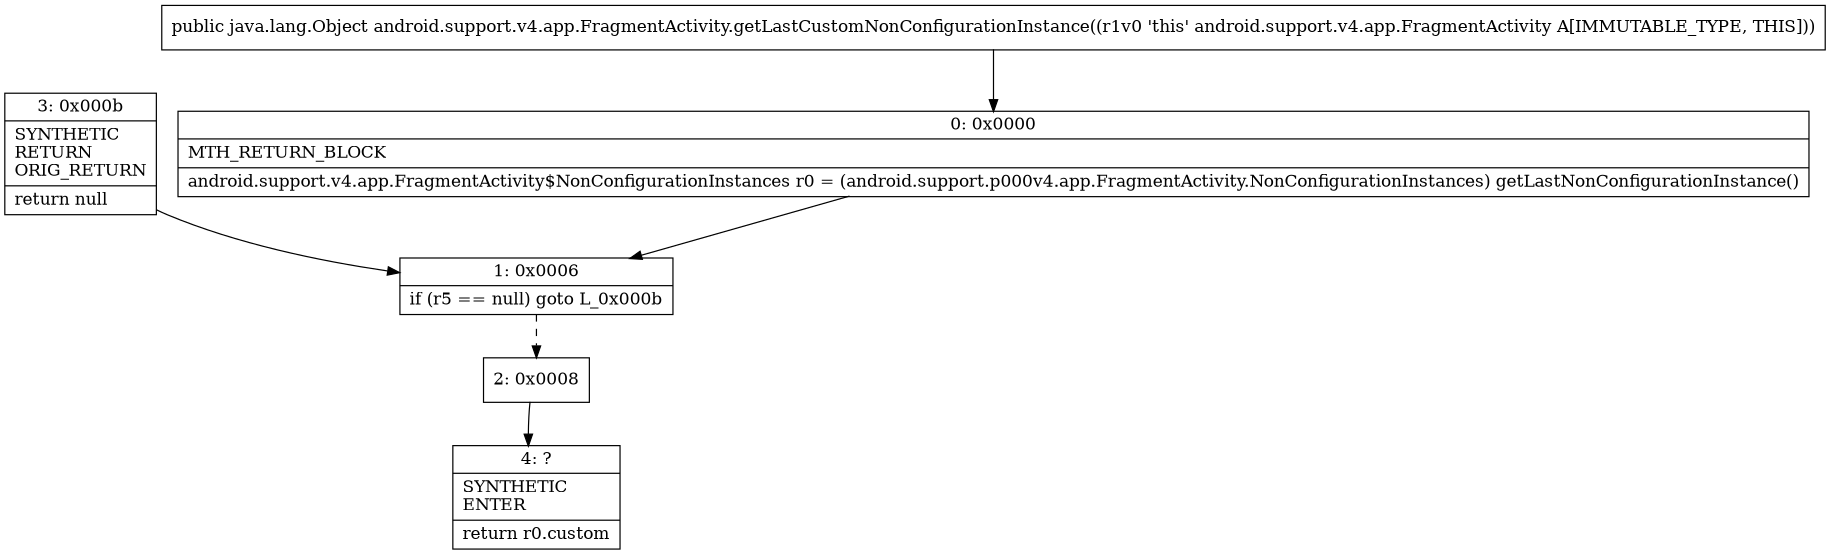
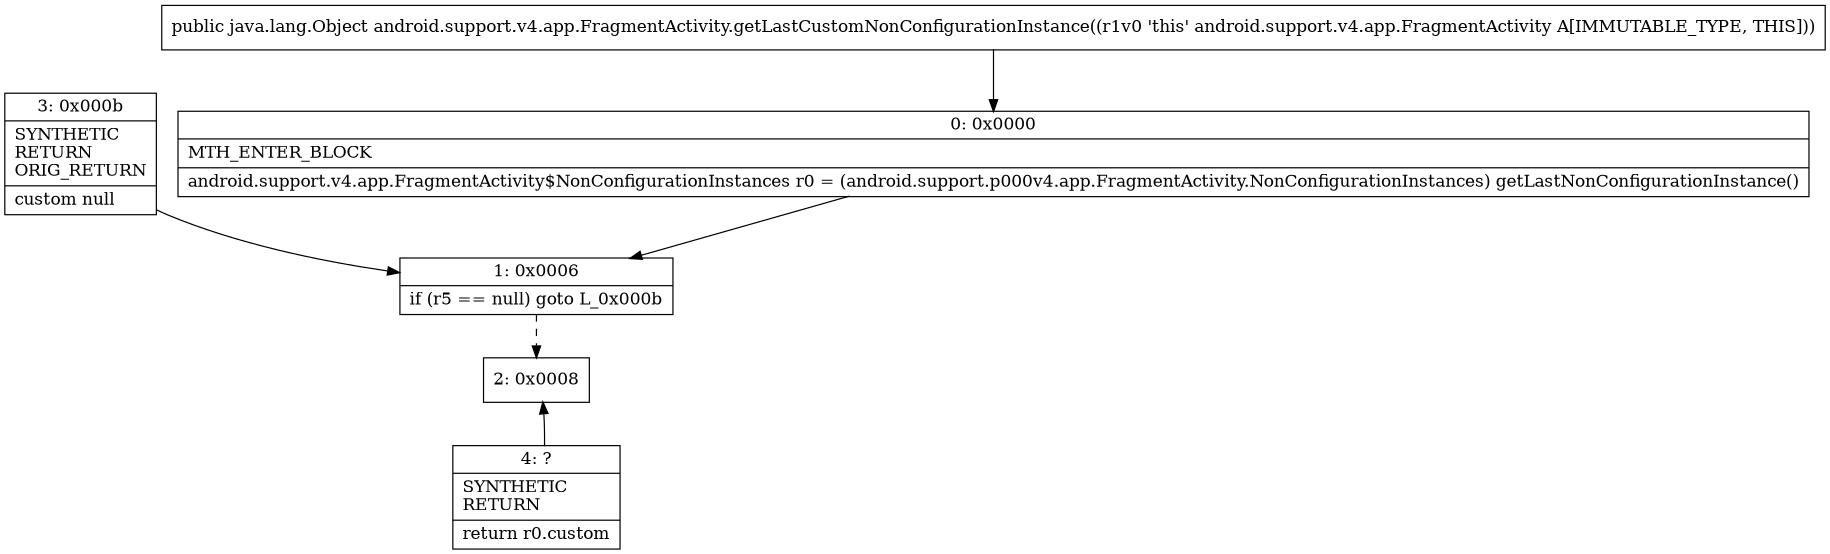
node "0: 0x0000": text "MTH_RETURN_BLOCK" -> "MTH_ENTER_BLOCK"
node "3: 0x000b": text "return null" -> "custom null"
edge "2: 0x0008" -> "4: ?": reversed
node "4: ?": text "ENTER" -> "RETURN"
